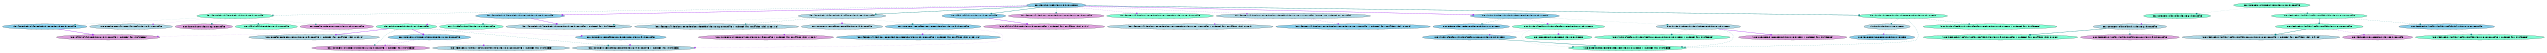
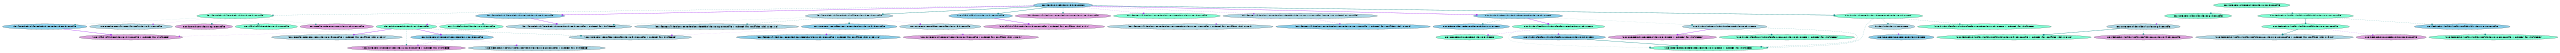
edge "org.junit.jupiter:junit-jupiter-engine:jar:5.10.1:test" -> "org.junit.platform:junit-platform-engine:jar:1.10.1:test": style dashed -> bold
node "com.squareup.retrofit2:converter-gson:jar:2.9.0:compile": removed
